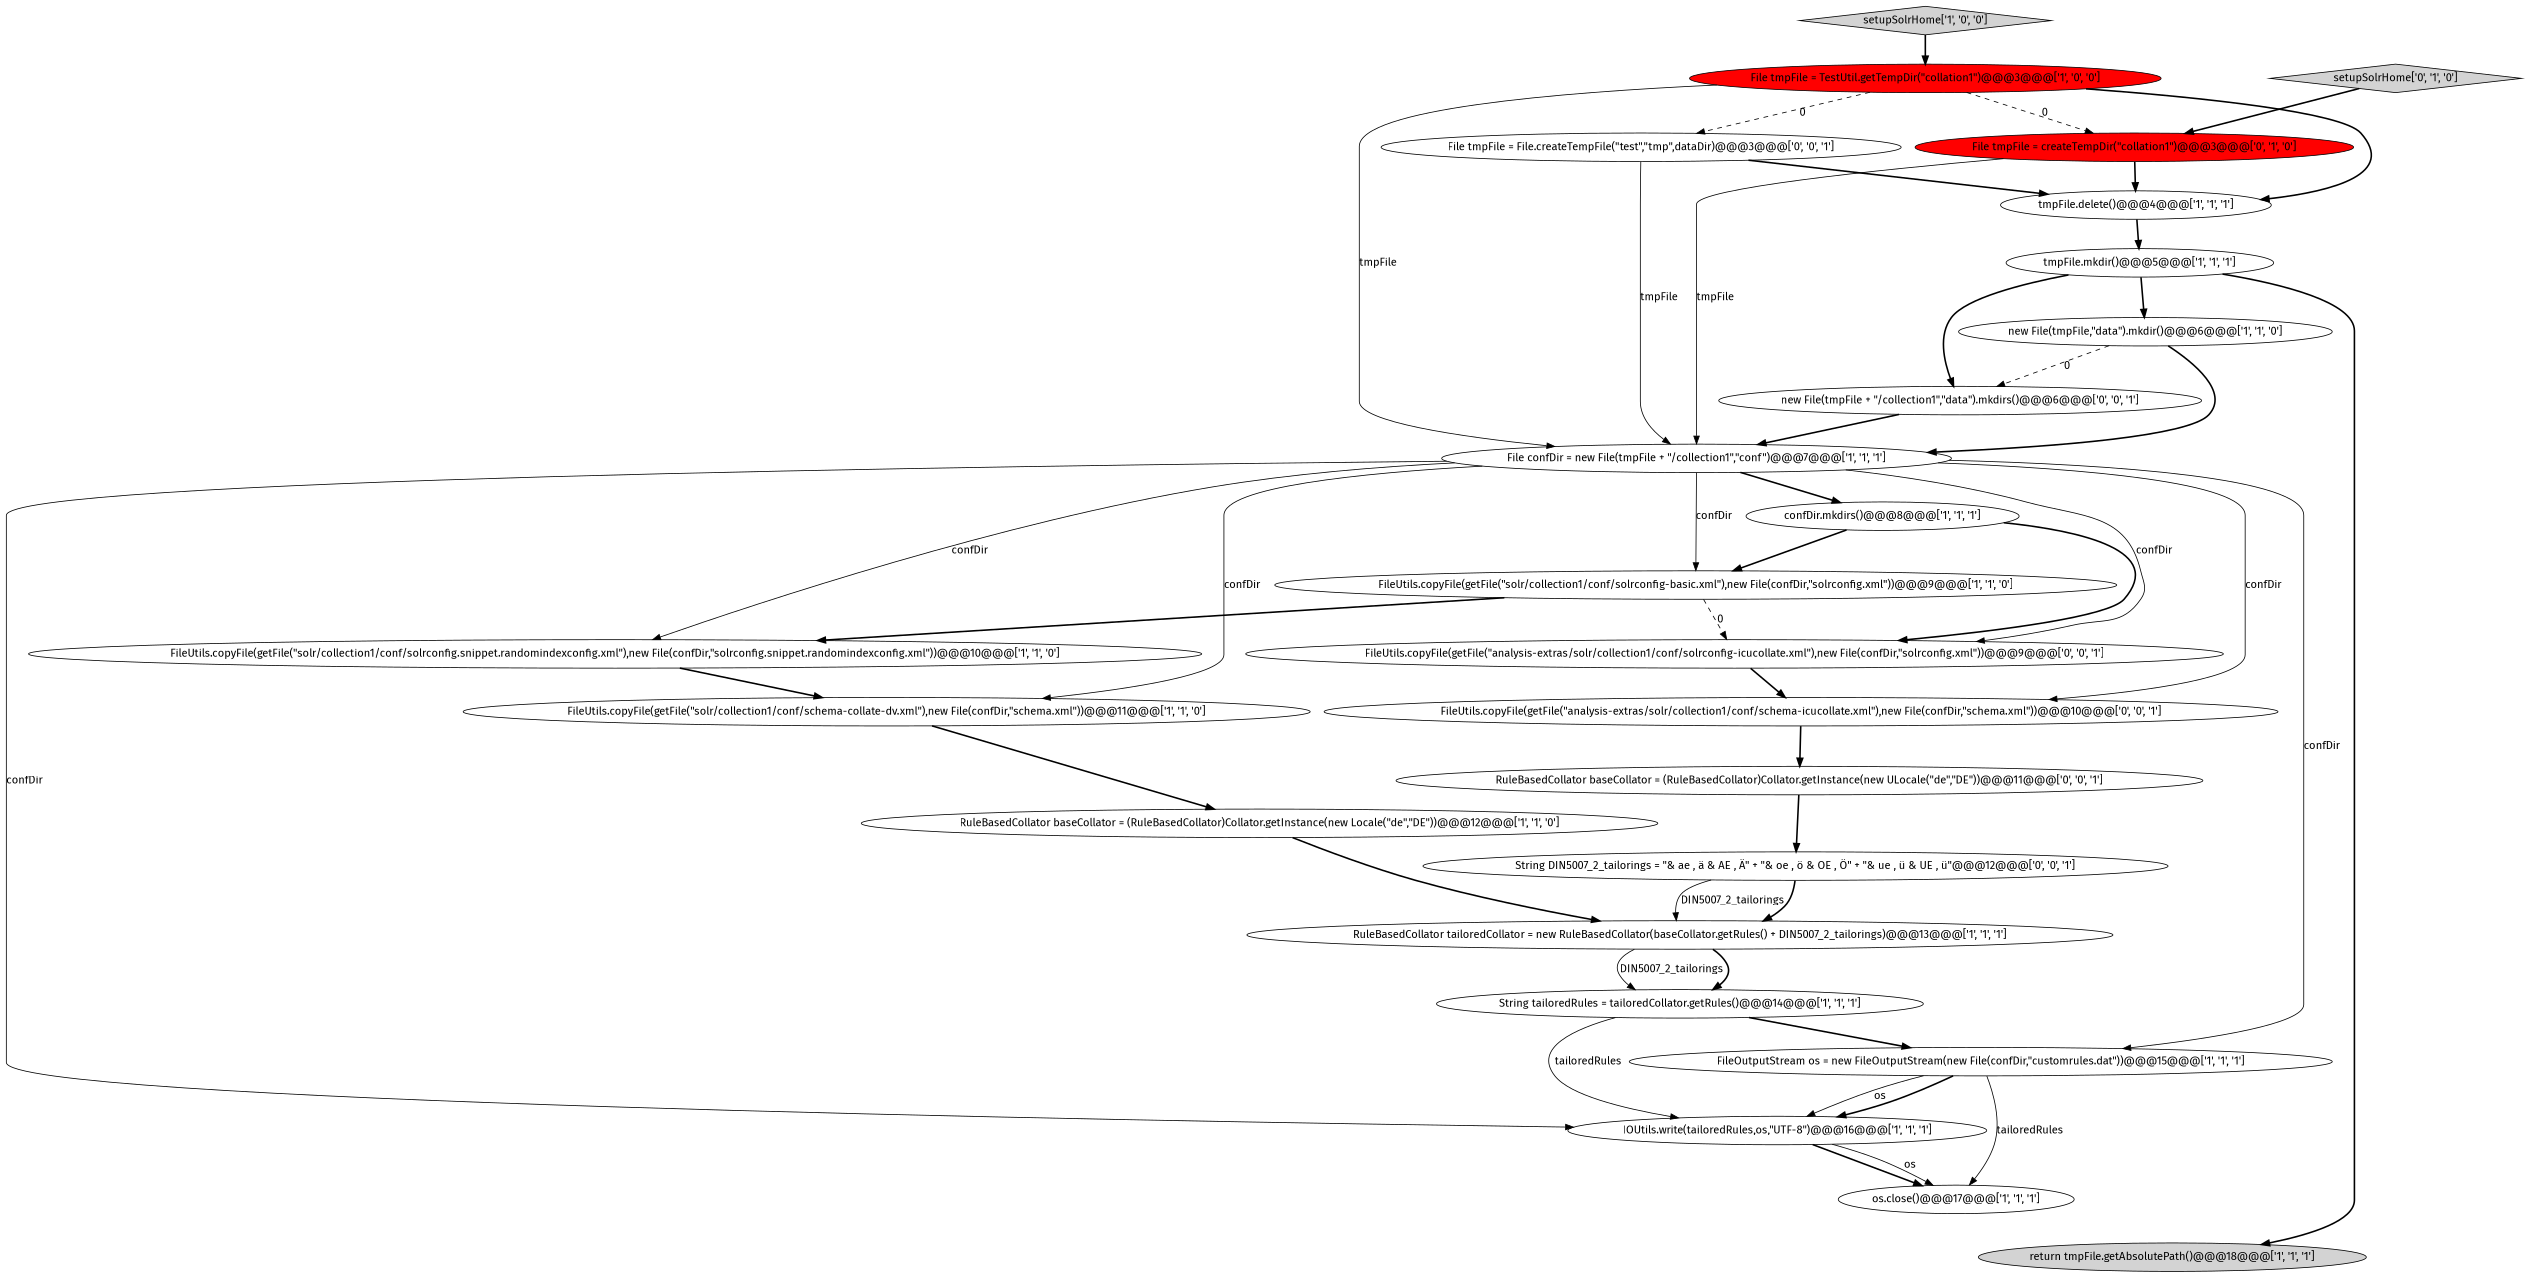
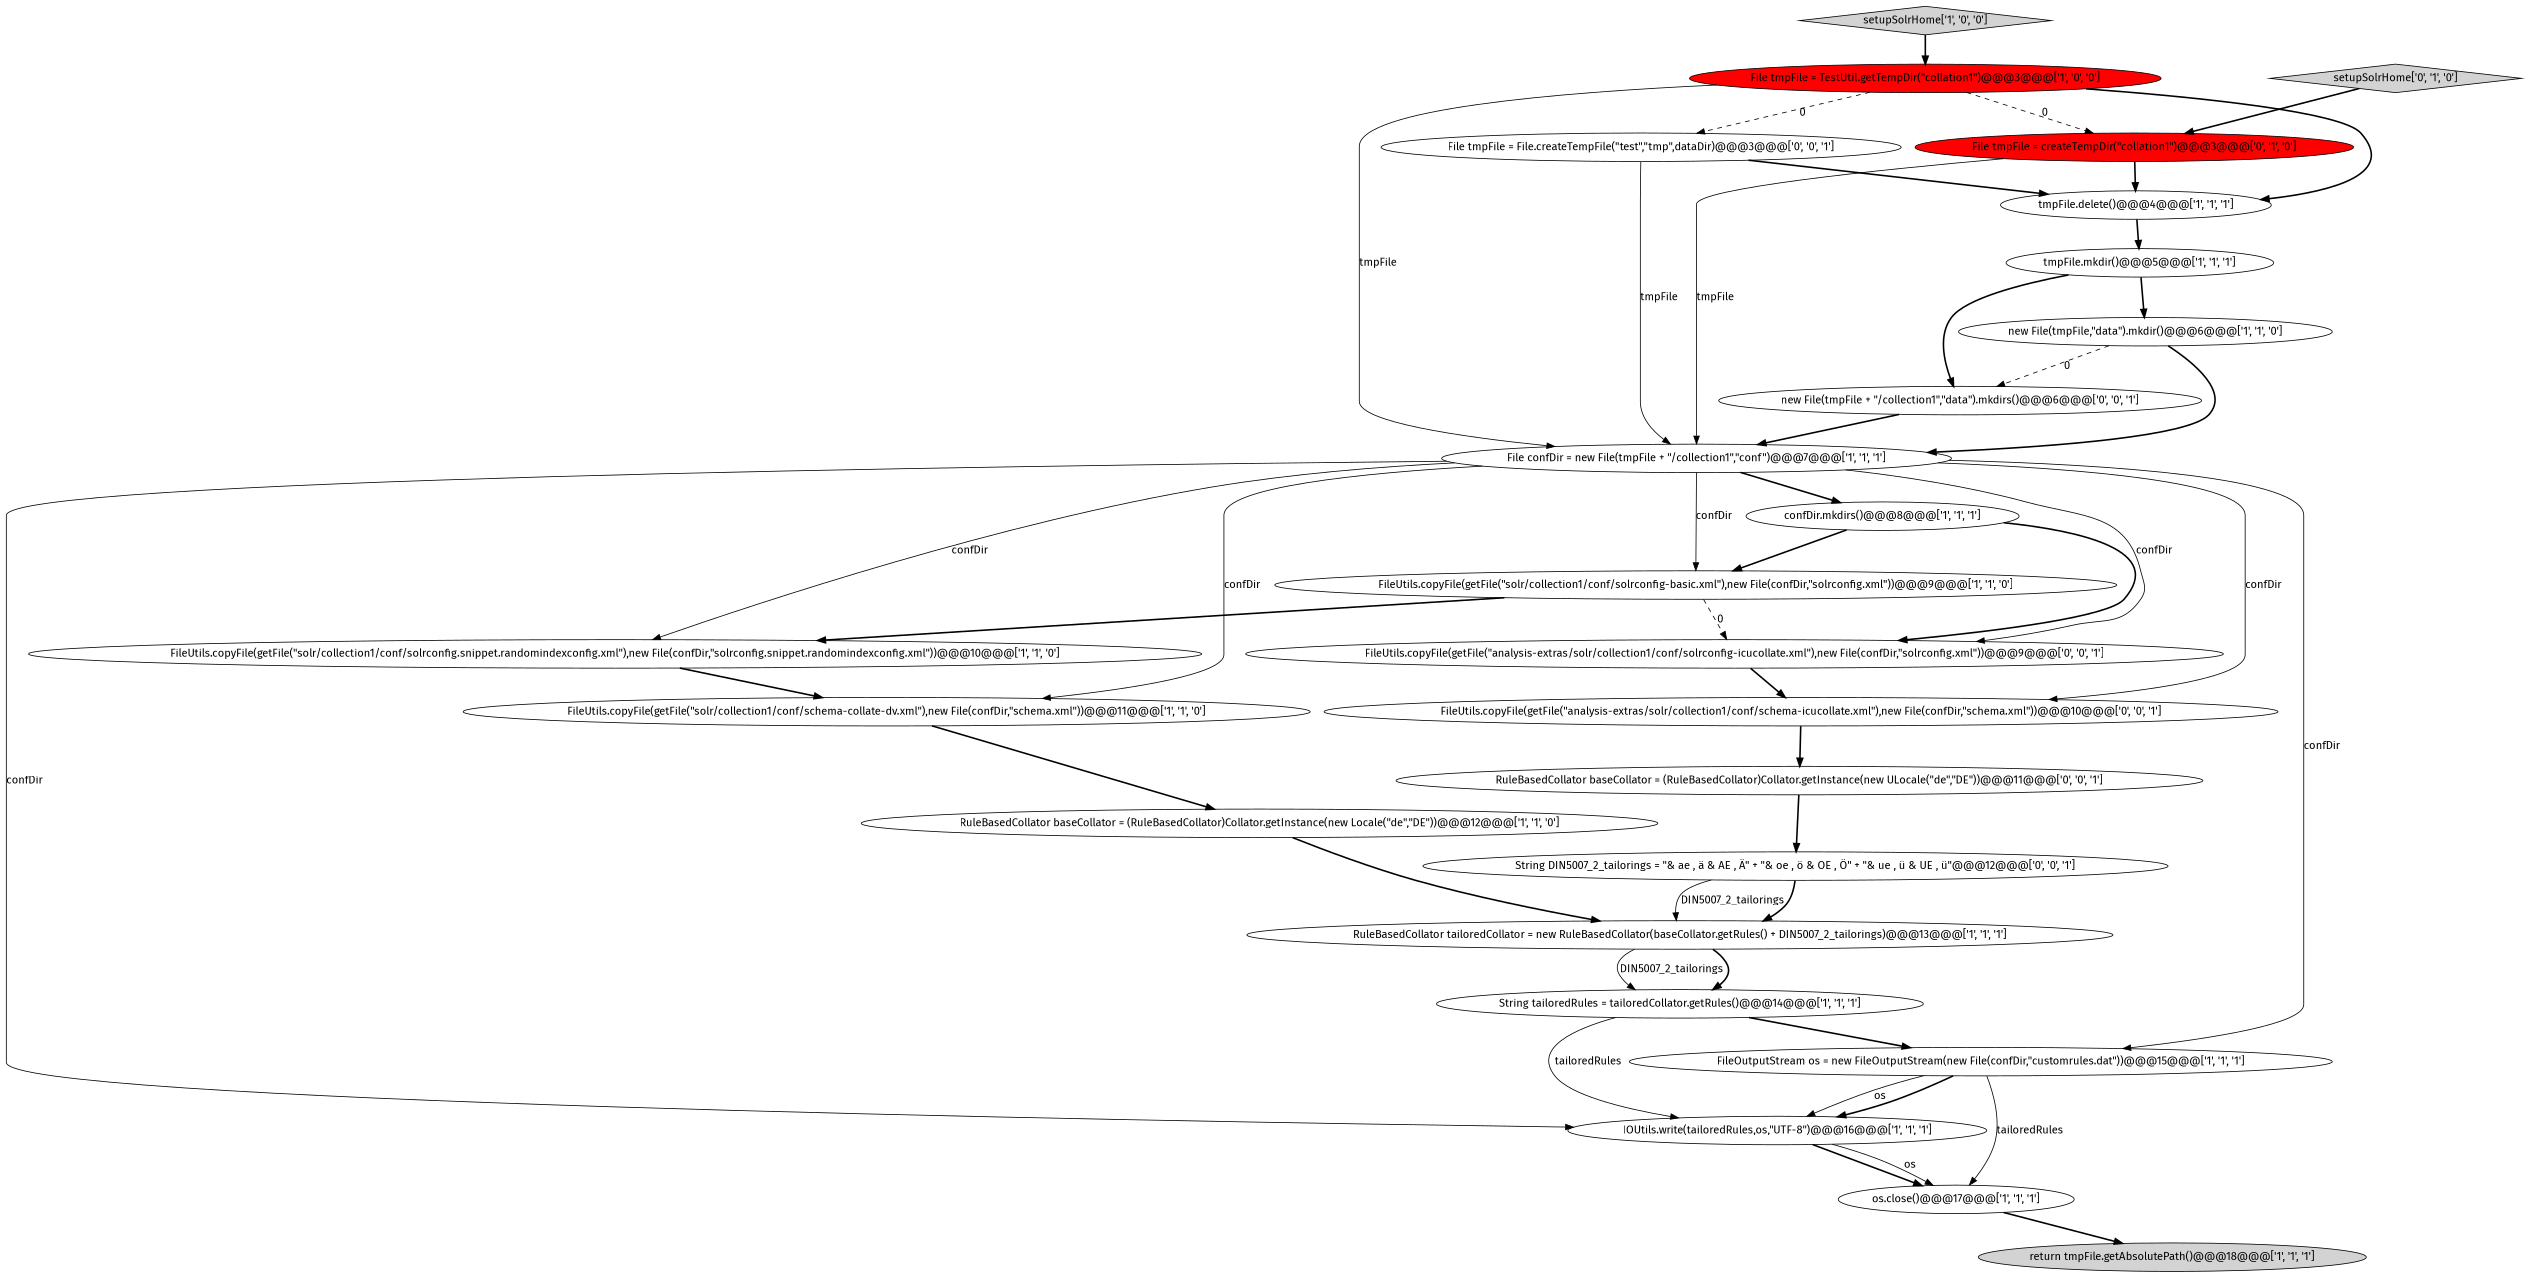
edge "tmpFile.mkdir()@@@5@@@['1', '1', '1']" -> "return tmpFile.getAbsolutePath()@@@18@@@['1', '1', '1']": now "os.close()@@@17@@@['1', '1', '1']" -> "return tmpFile.getAbsolutePath()@@@18@@@['1', '1', '1']"
